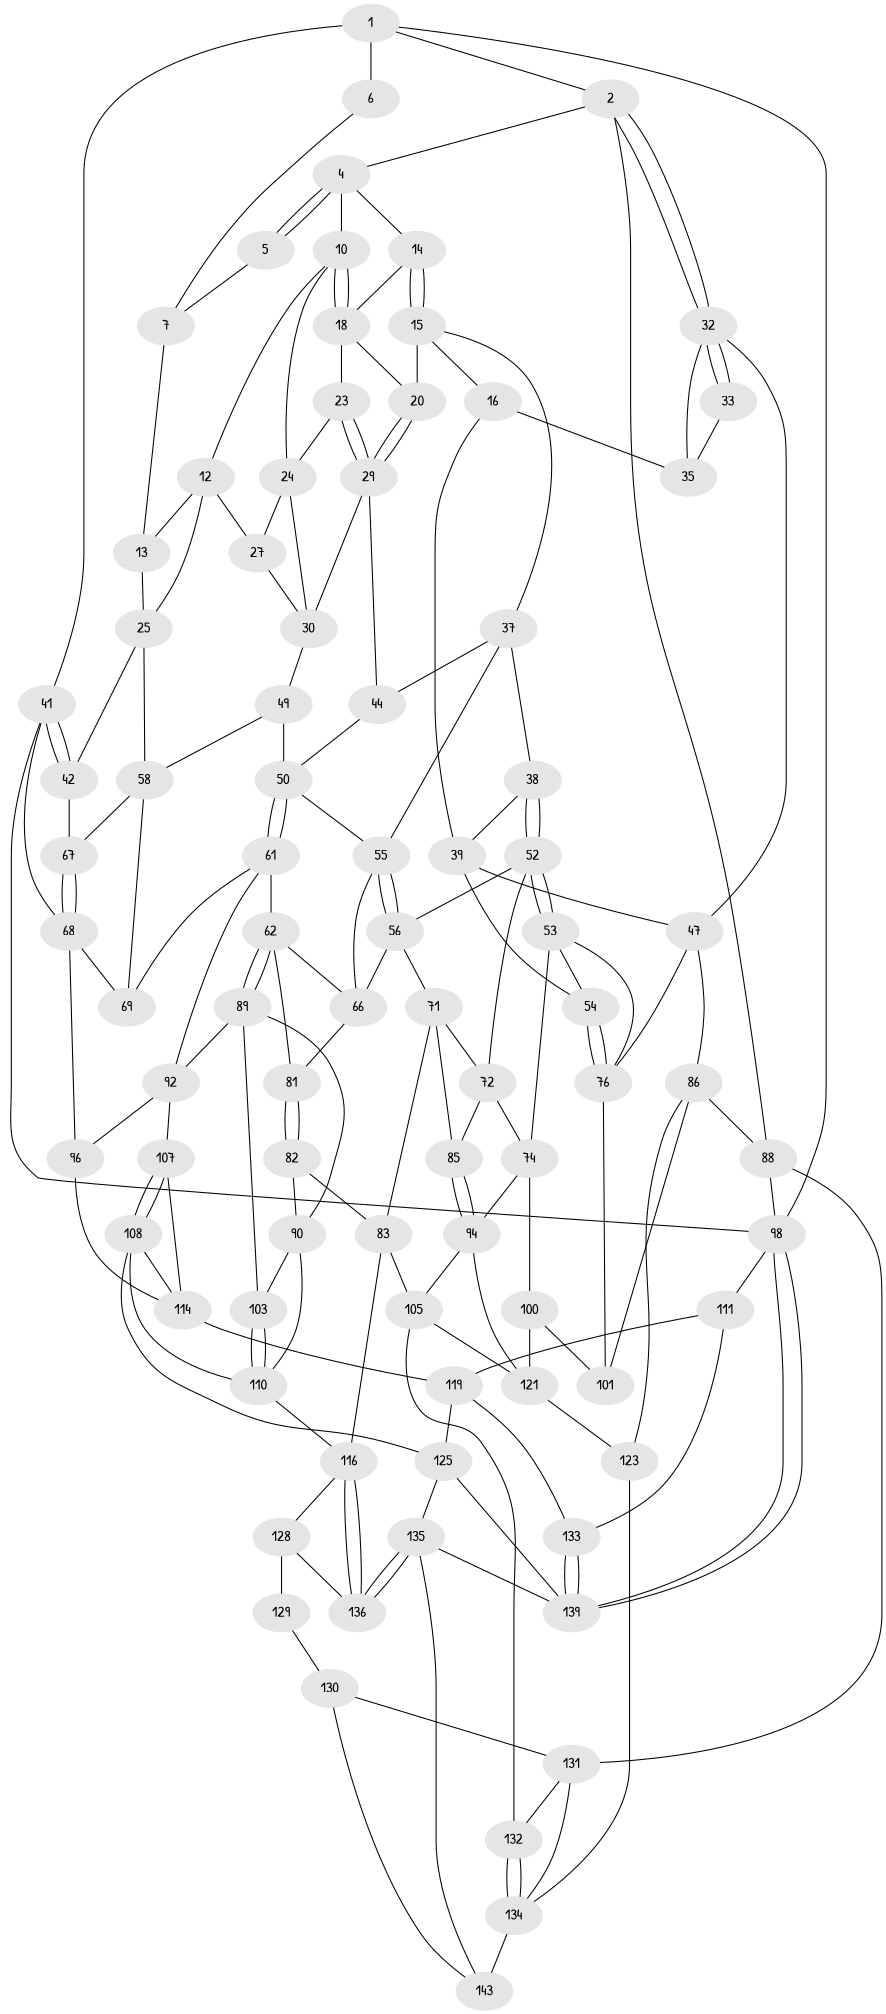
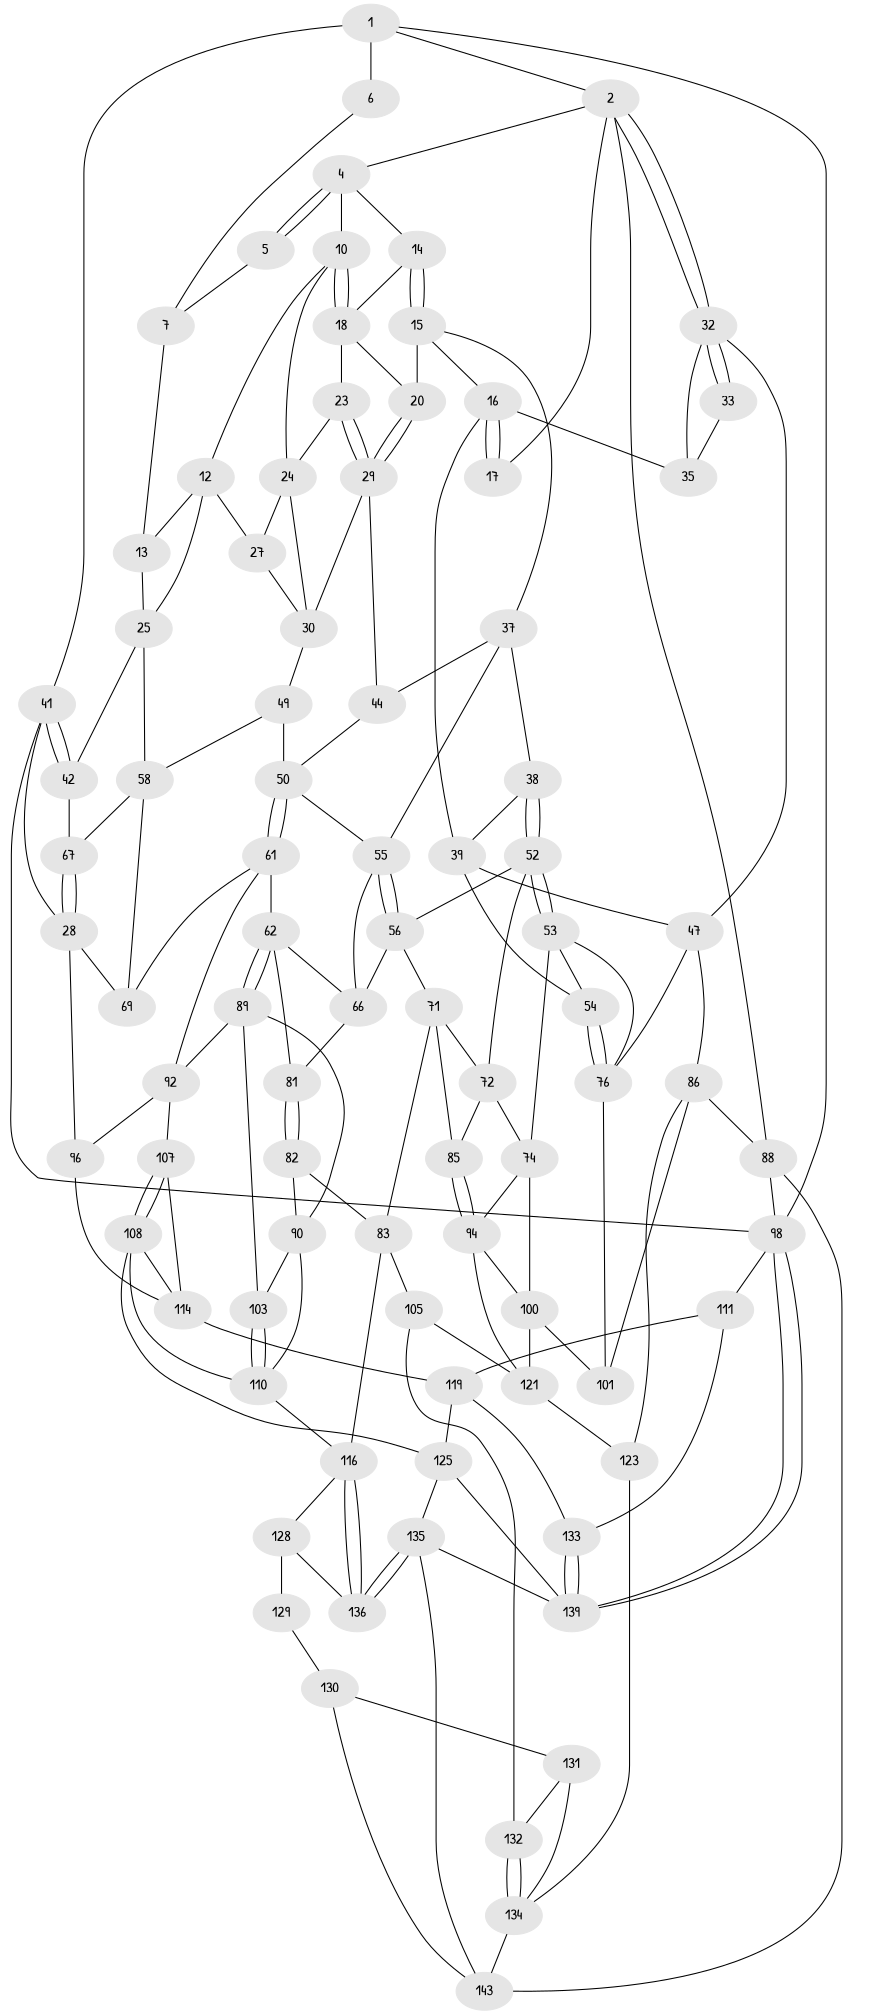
node "17": added
node "68": label "68" -> "28"
edge "94" -- "105": now "94" -- "100"
edge "88" -- "131": now "88" -- "143"
